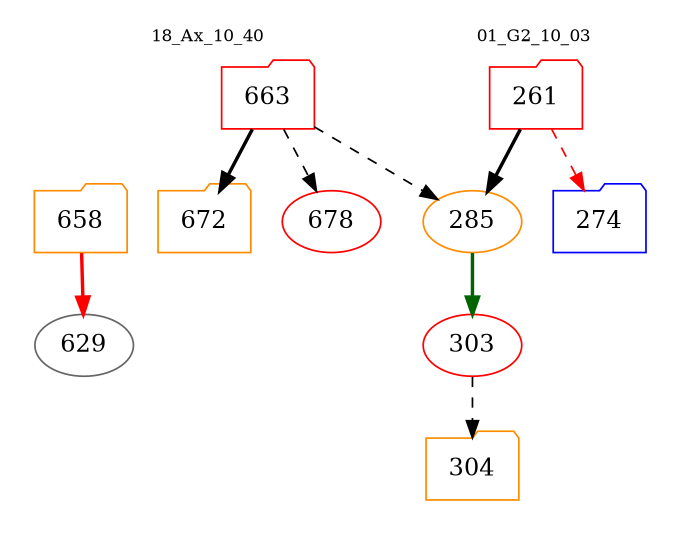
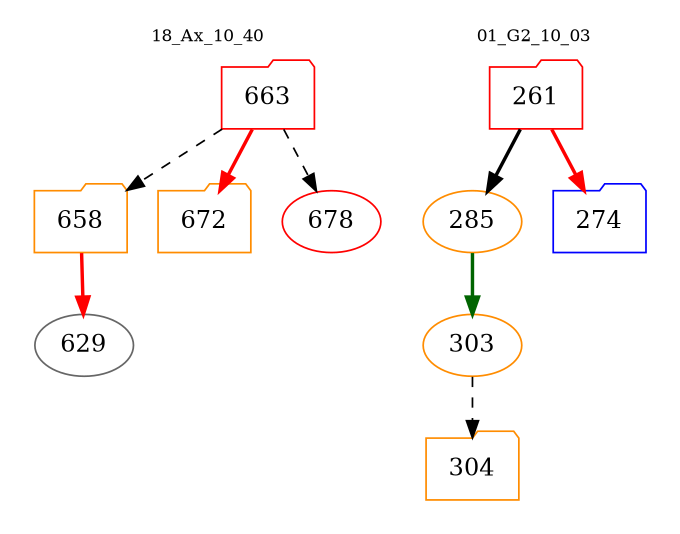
edge "663" -> "672": color black -> red
edge "261" -> "274": style dashed -> bold
edge "663" -> "285": now "663" -> "658"
node "303": color red -> darkorange
